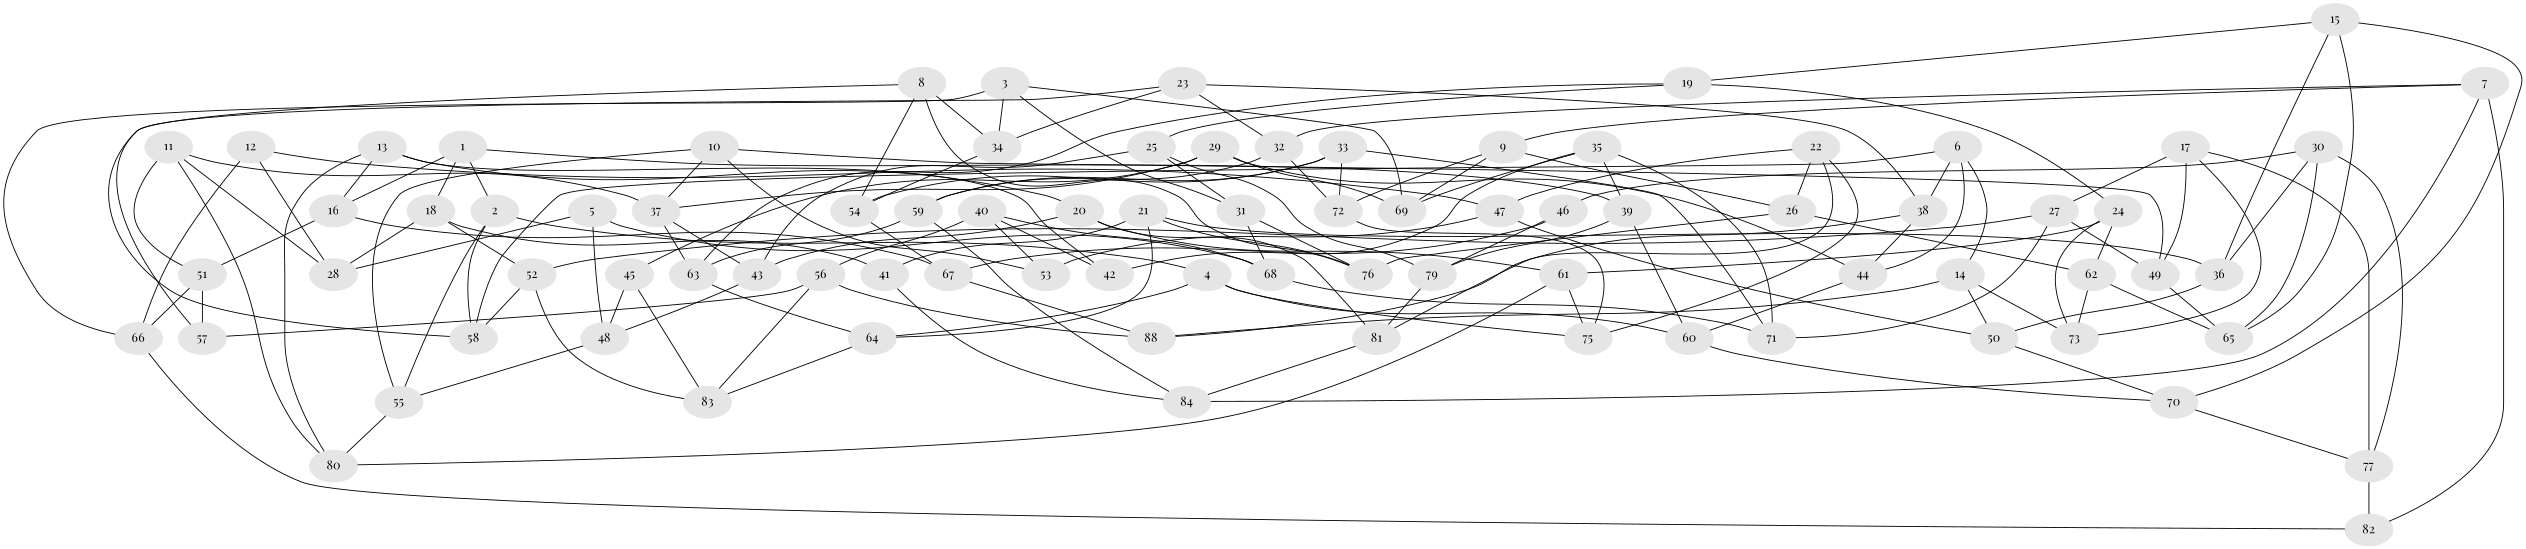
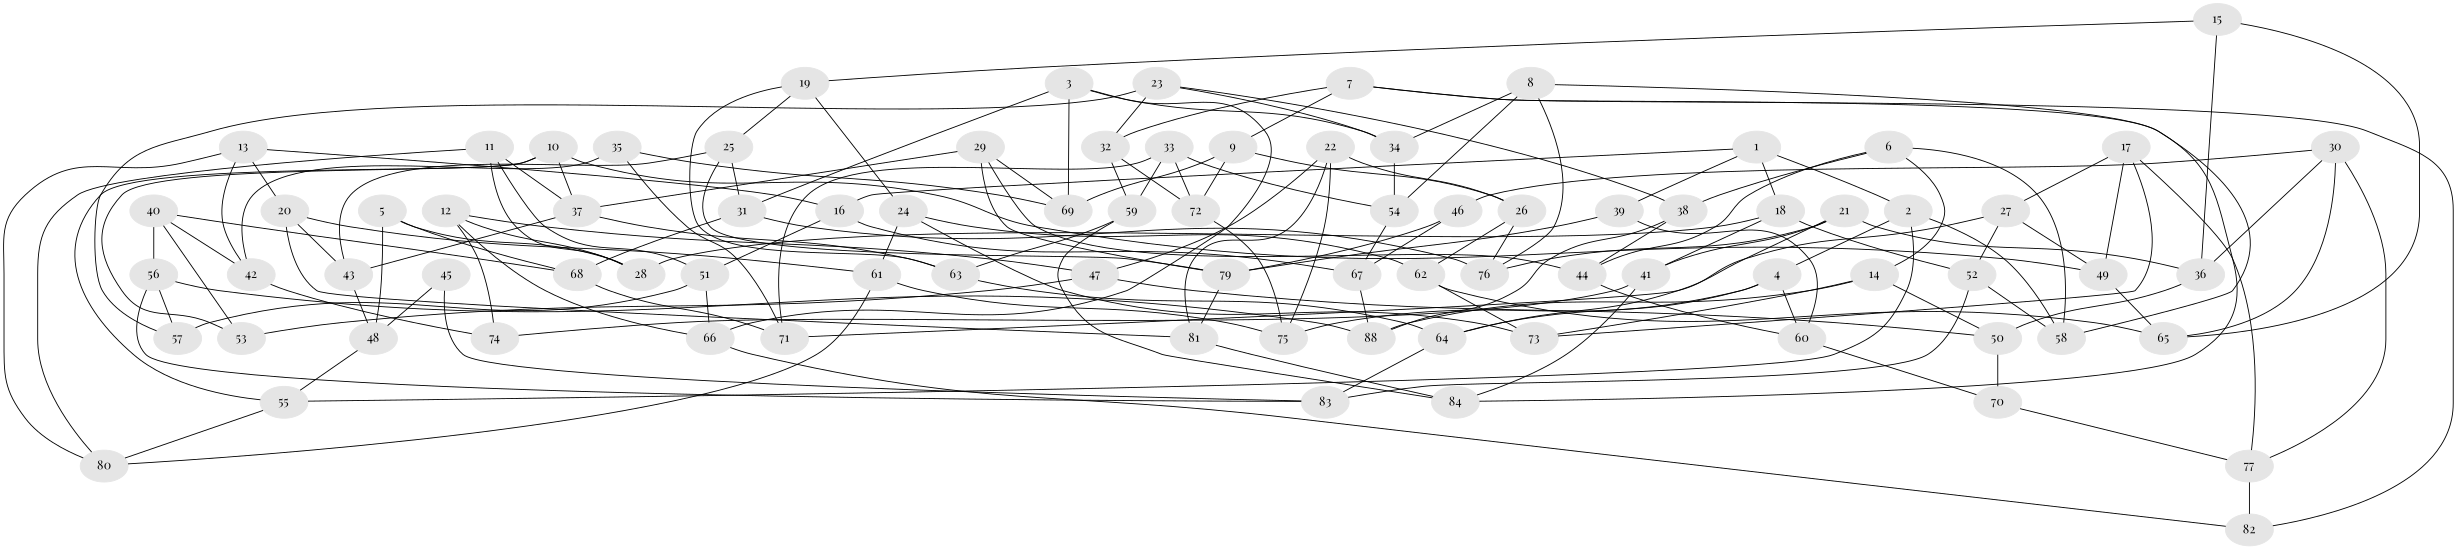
edge "35" -- "39": removed
edge "29" -- "45": now "29" -- "79"
edge "15" -- "70": removed
node "74": added
